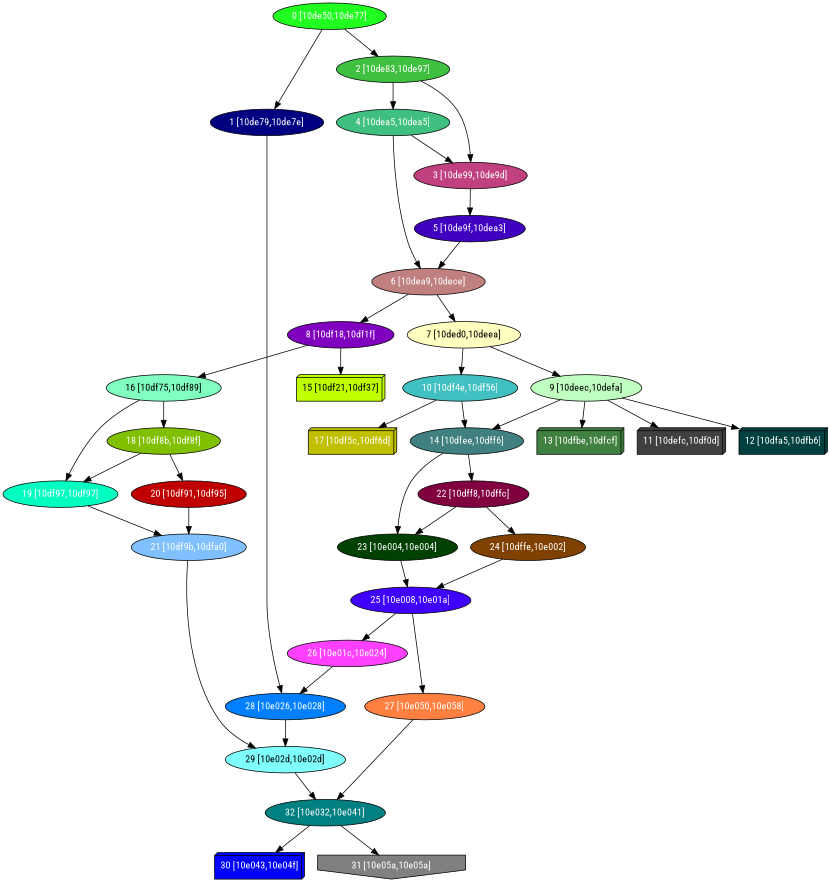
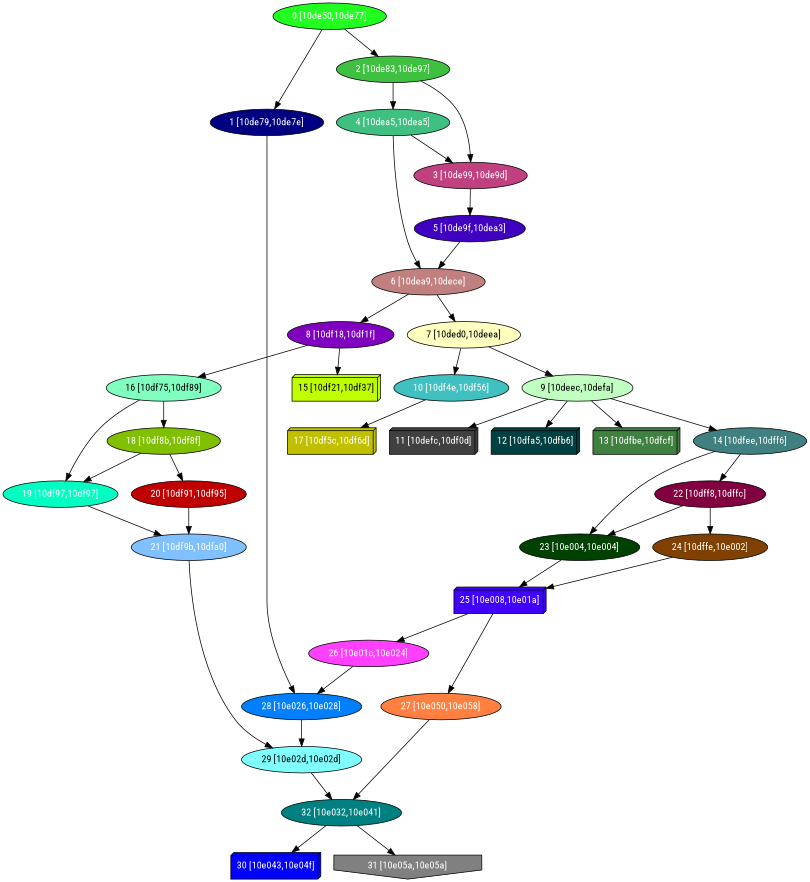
edge "10 [10df4e,10df56]" -> "14 [10dfee,10dff6]": removed
node "25 [10e008,10e01a]": shape ellipse -> box3d
